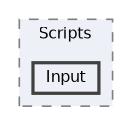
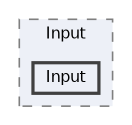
cluster "Scripts": label "Scripts" -> "Input"
